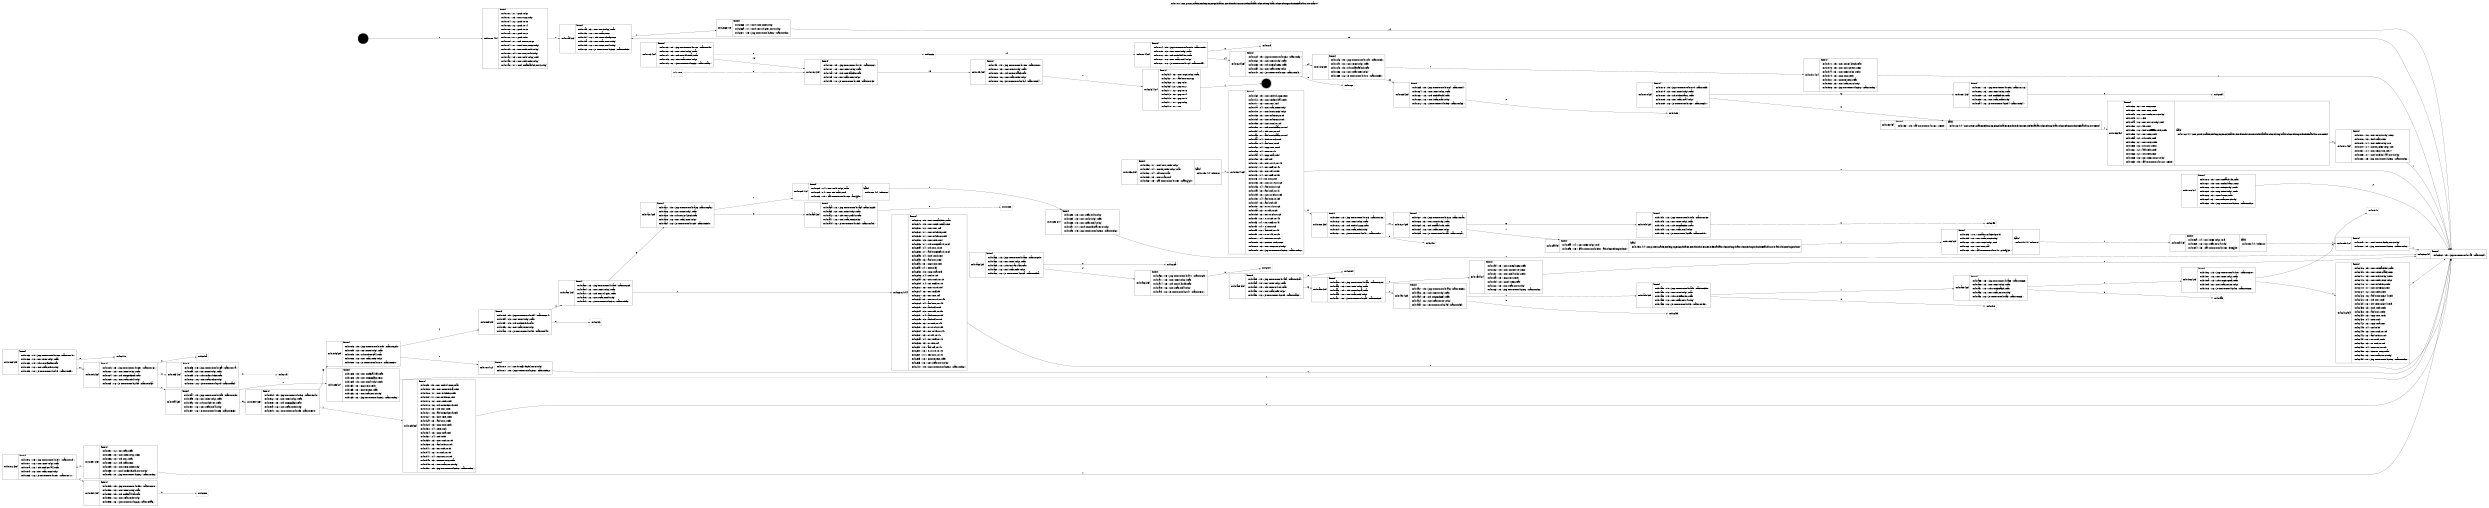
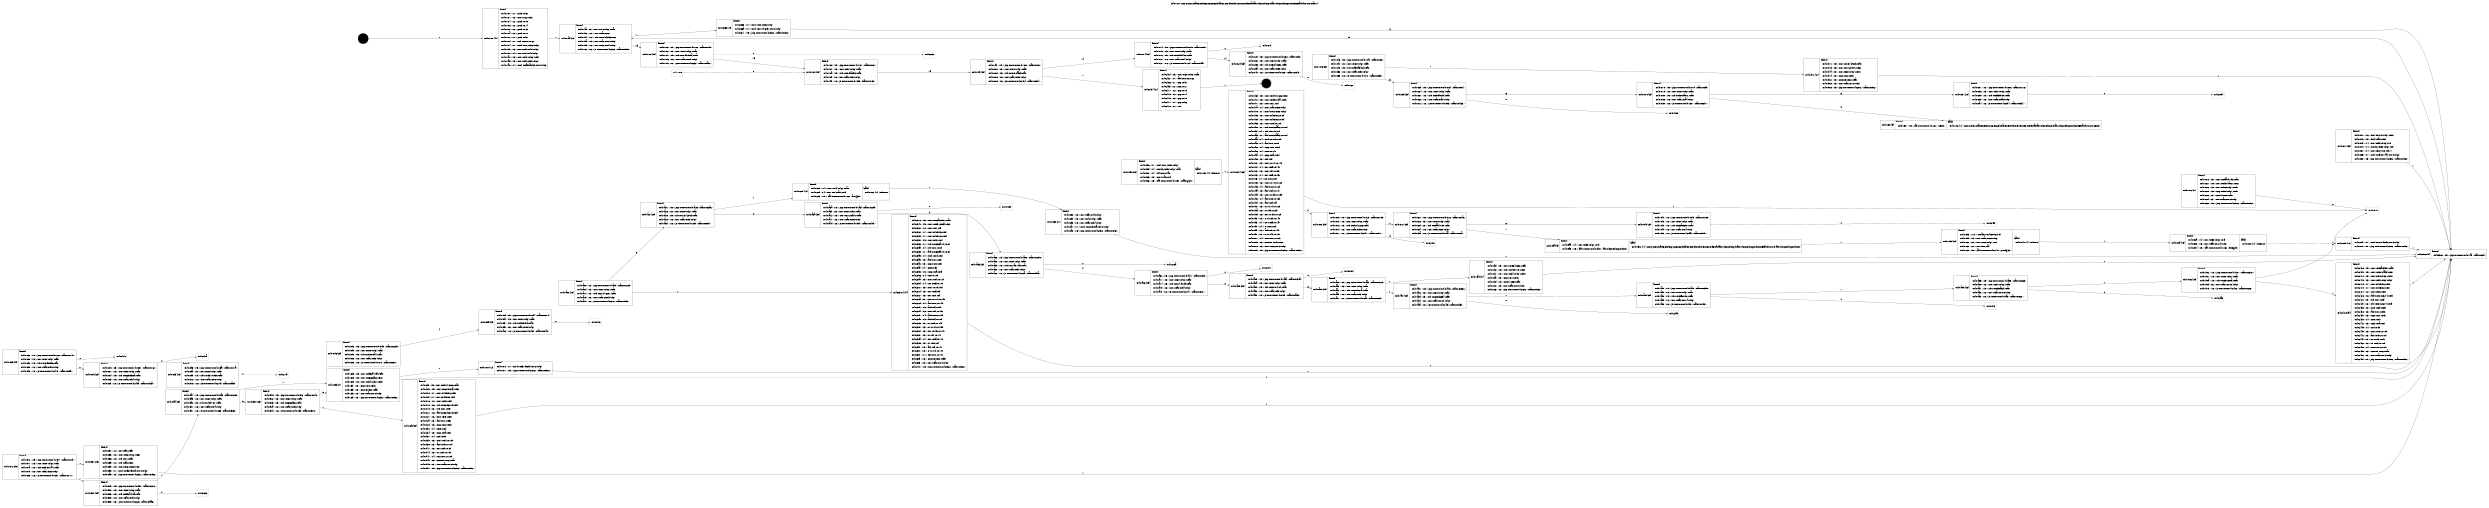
edge "0x4017af [26]" -> "0x4017c9 [25]": added, label "15"
edge "0x402232" -> "0x401814 [25]": now "0x4017fb [25]" -> "0x401814 [25]"
edge "0x40182d [25]" -> "0x401846 [25]": removed, label "14"
edge "0x40185f [25]" -> "0x401878 [25]": added, label "13"
node "0x401e3c [52]": removed
edge "0x401d6d [163]" -> "0x402502 [5]": now "0x401d6d [163]" -> "0x401b1b"
edge "0x401e1c [27]" -> "0x402502 [5]": now "0x401e1c [27]" -> "0x401b1b"
edge "0x401a3a [25]" -> "0x401a53 [25]": added, label "2"
edge "0x40190e [25]" -> "0x402491": label " 0" -> " 14"
edge "0x401a6c [25]" -> "0x401a85 [25]": added, label "2"
edge "0x4019ef [25]" -> "0x401a08 [25]": removed, label "4"
edge "0x4019d6 [25]" -> "0x401e10 [12]": now "0x401ce3 [27]" -> "0x401e10 [12]"
edge "0x4018dc [25]" -> "0x4018f5 [25]": removed, label "11"
edge "0x4019bd [25]" -> "0x4019d6 [25]": now "0x4019bd [25]" -> "0x401ce3 [27]"
edge "0x4018dc [25]" -> "0x4019a4 [25]": now "0x40198b [25]" -> "0x4019a4 [25]"
edge "0x401e91 [25]" -> "0x401972 [25]": reversed
